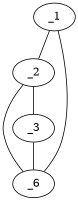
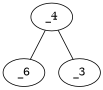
node "_1": removed
node "_2": label "_2" -> "_4"
edge "_3" -- "_6": removed
